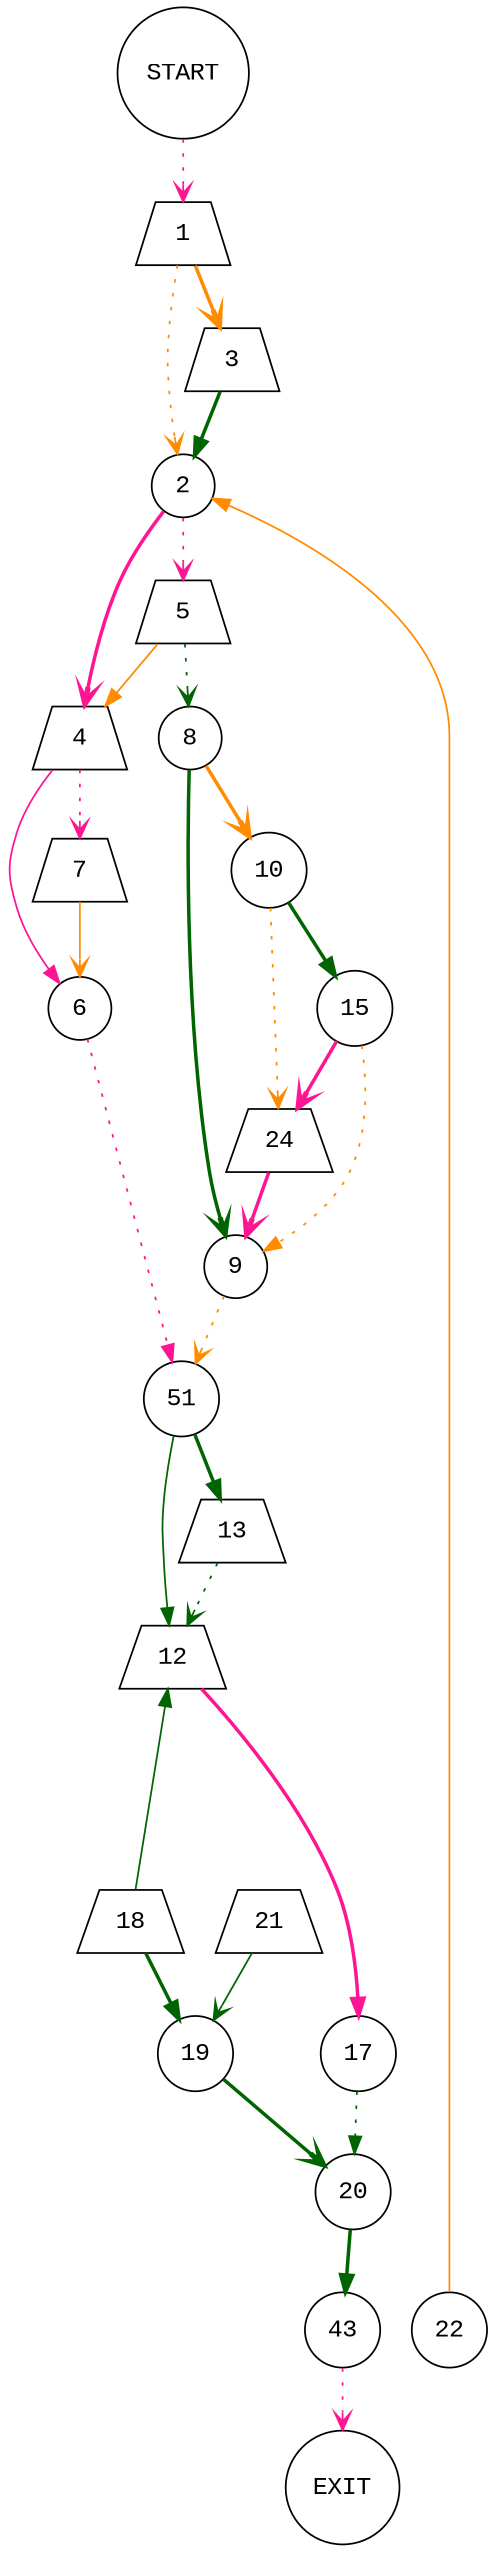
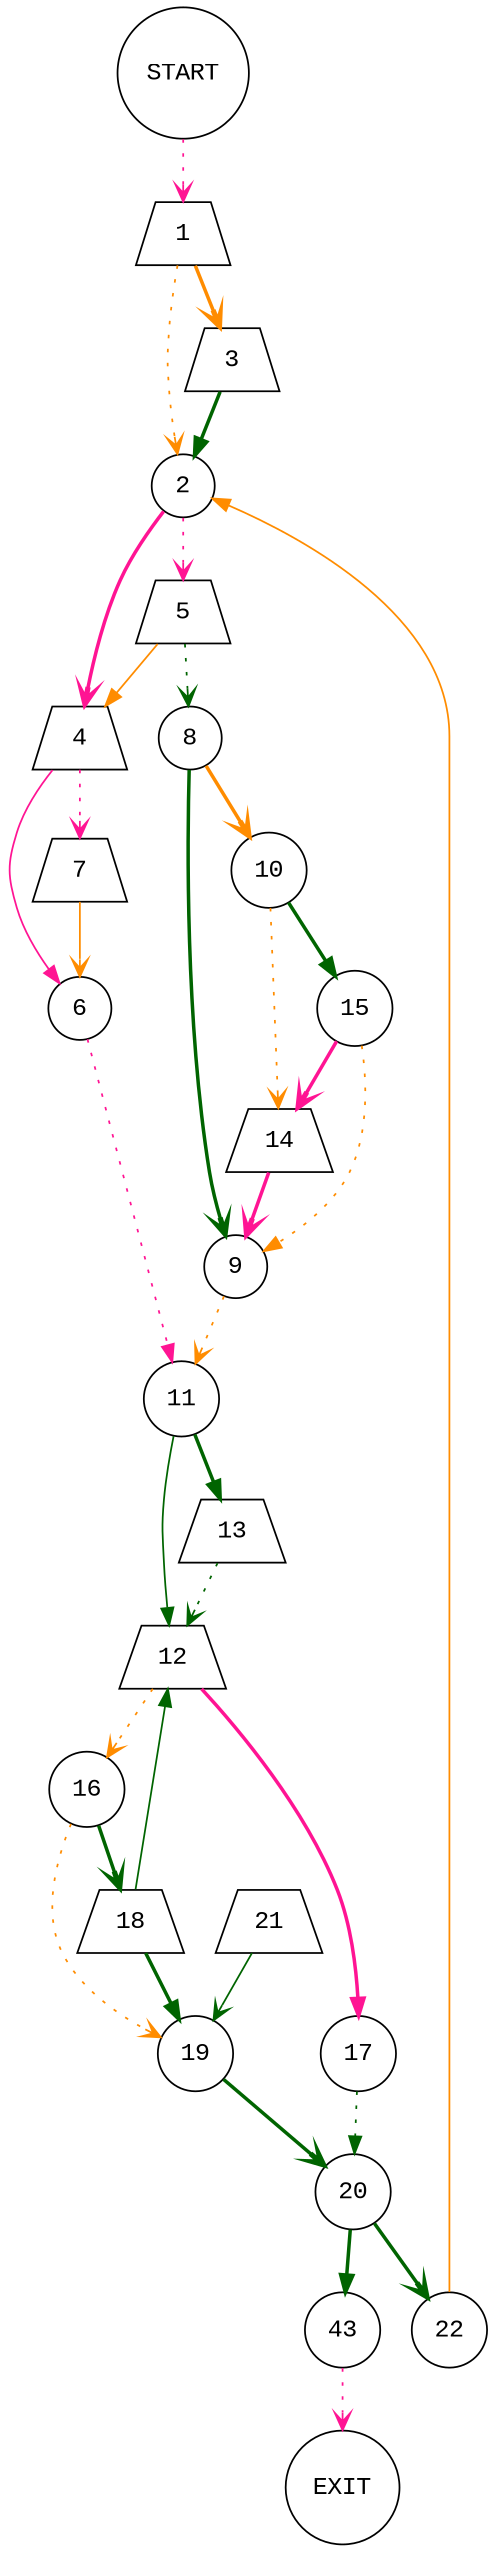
node "24": label "24" -> "14"
node "51": label "51" -> "11"
node "16": added
edge "20" -> "22": added
